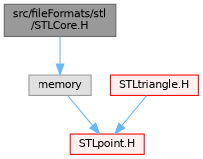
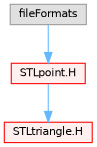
node "src/fileFormats/stl /STLCore.H": removed
node "memory": label "memory" -> "fileFormats"
edge "STLtriangle.H" -> "STLpoint.H": reversed
